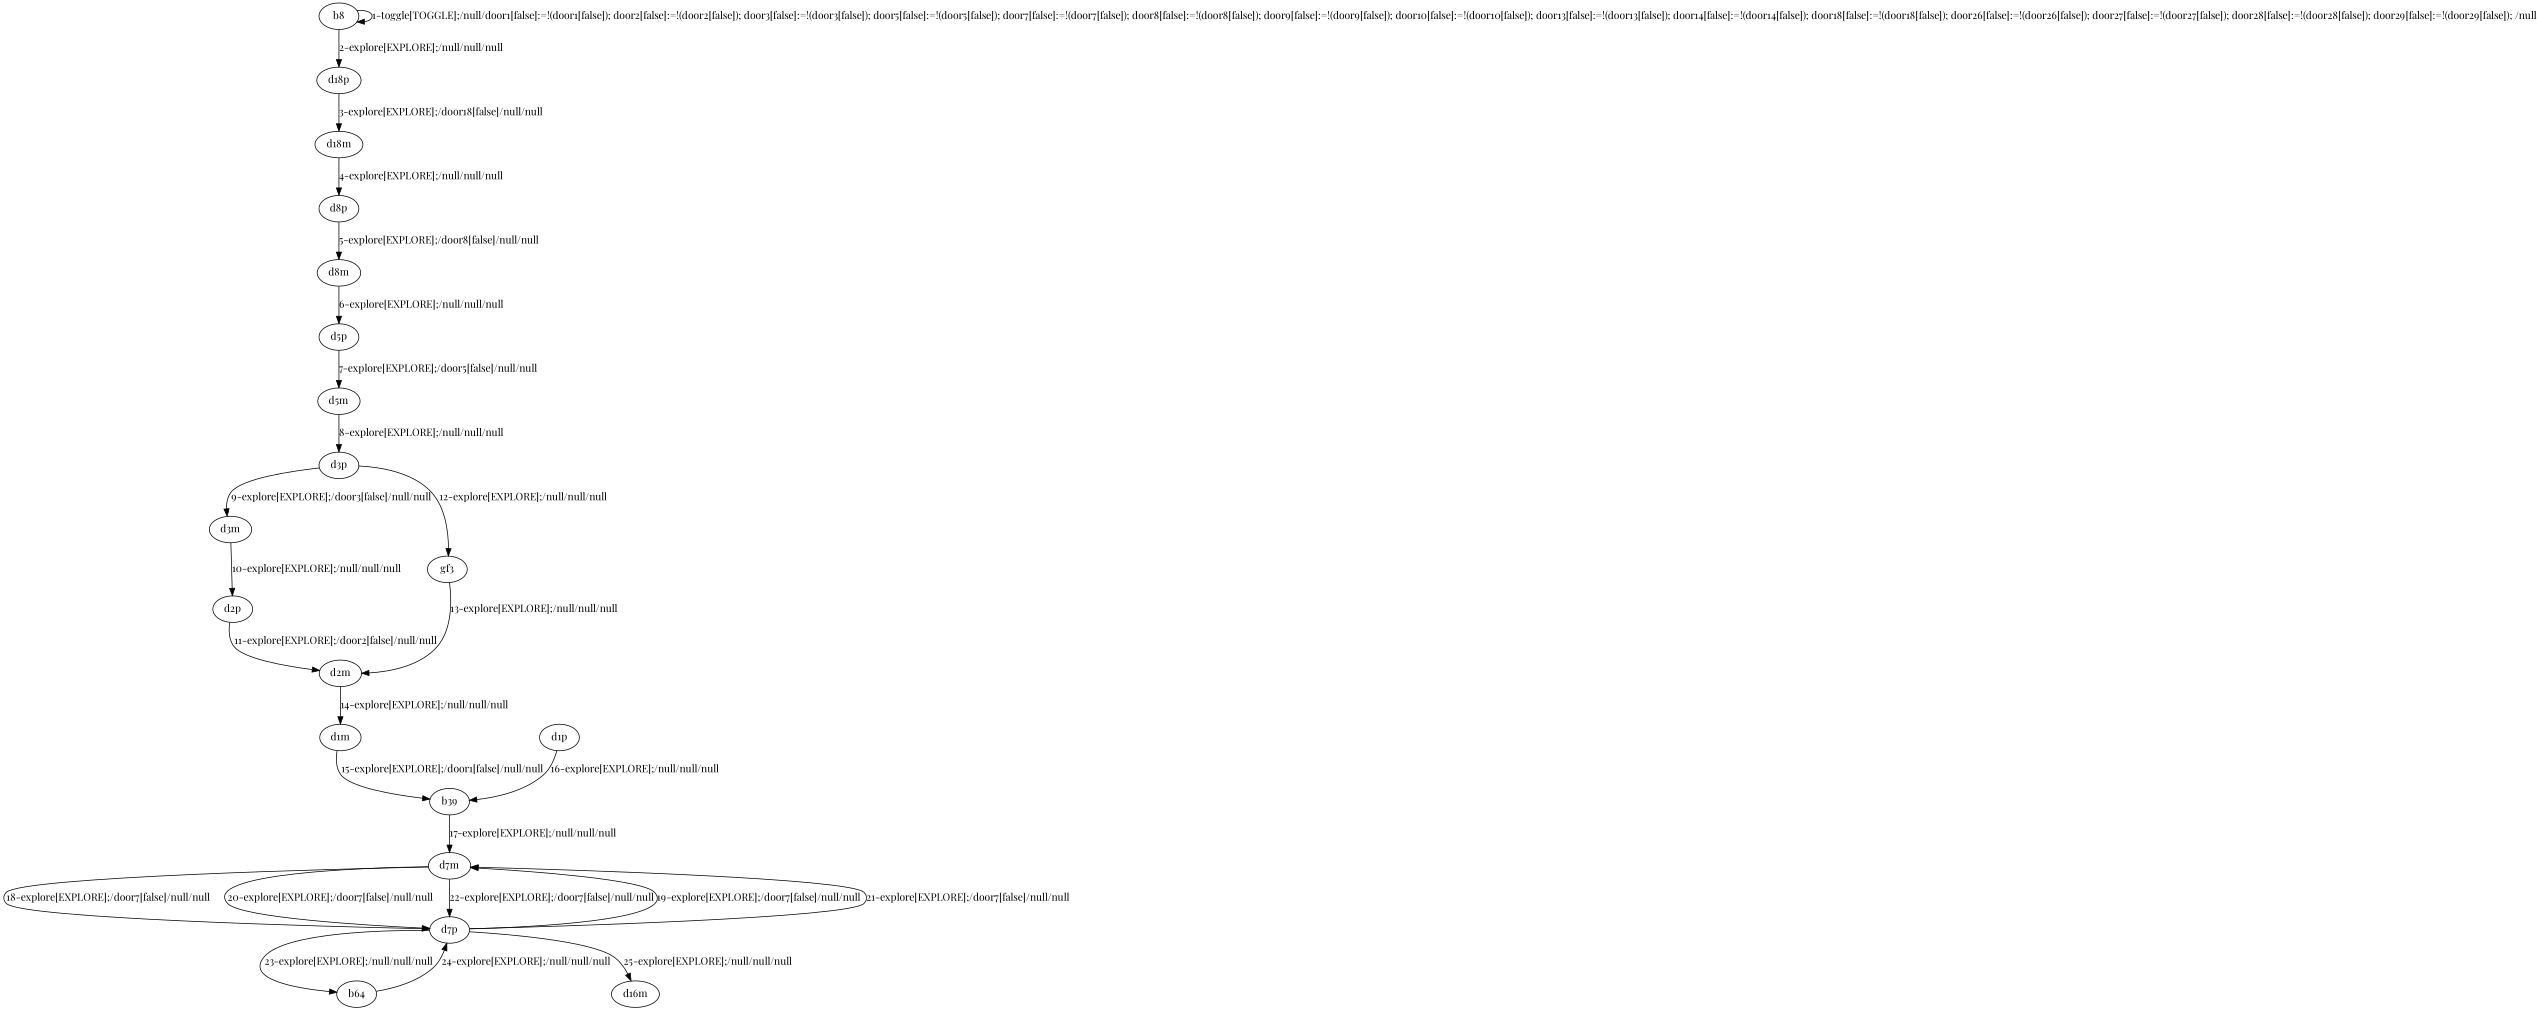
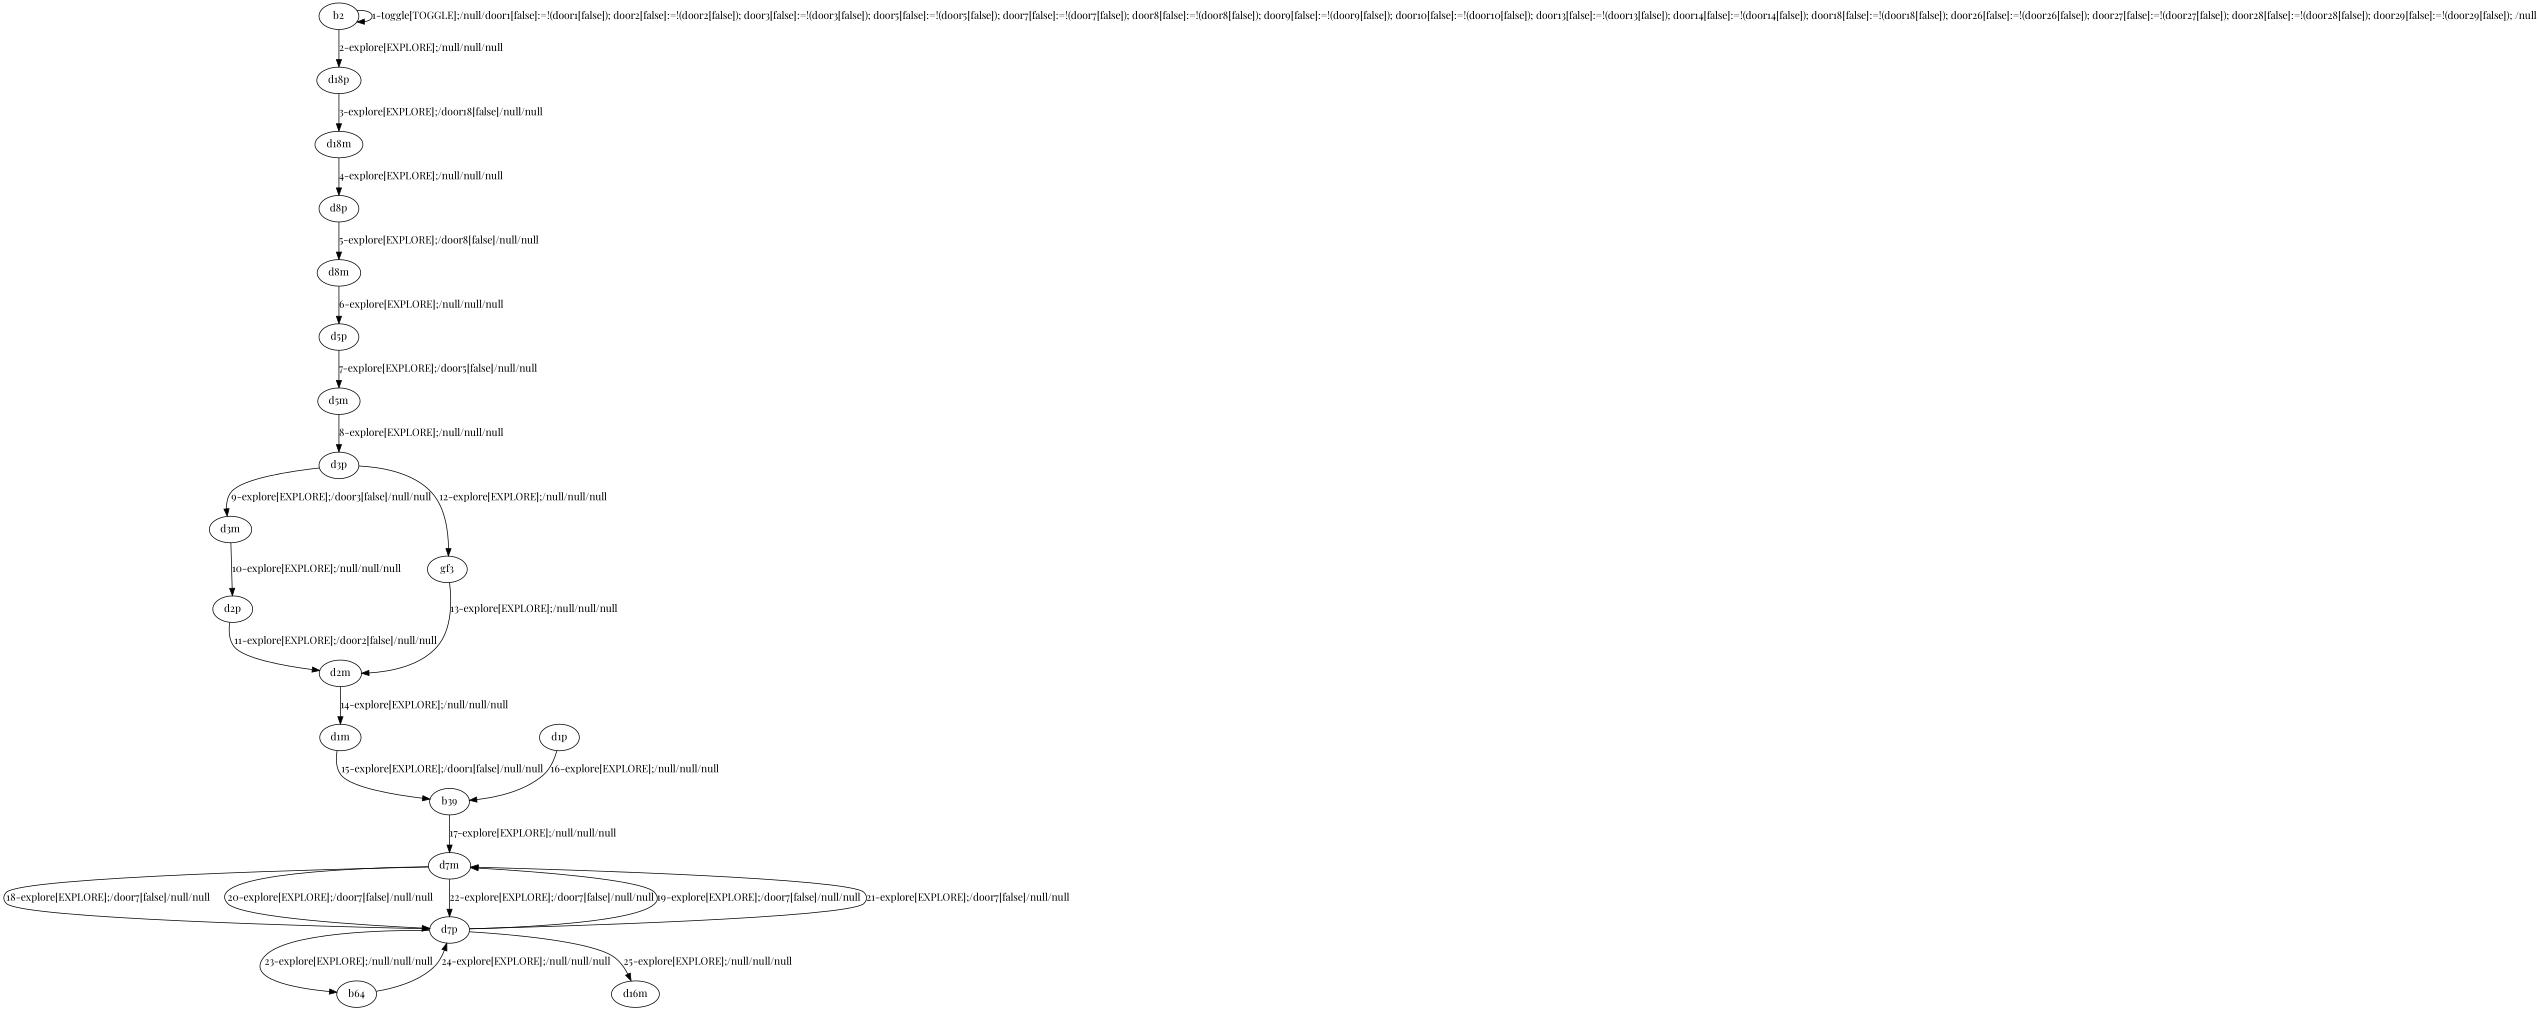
node "b8": label "b8" -> "b2"
